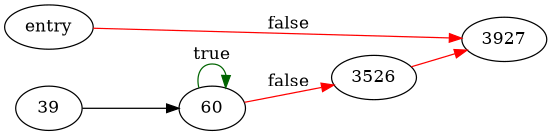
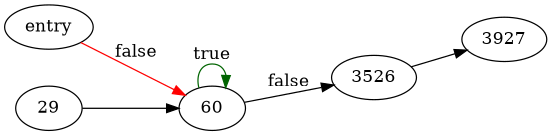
edge "entry" -> "3927": now "entry" -> "60"
edge "3526" -> "3927": color red -> black
edge "60" -> "3526": color red -> black
node "39": label "39" -> "29"
